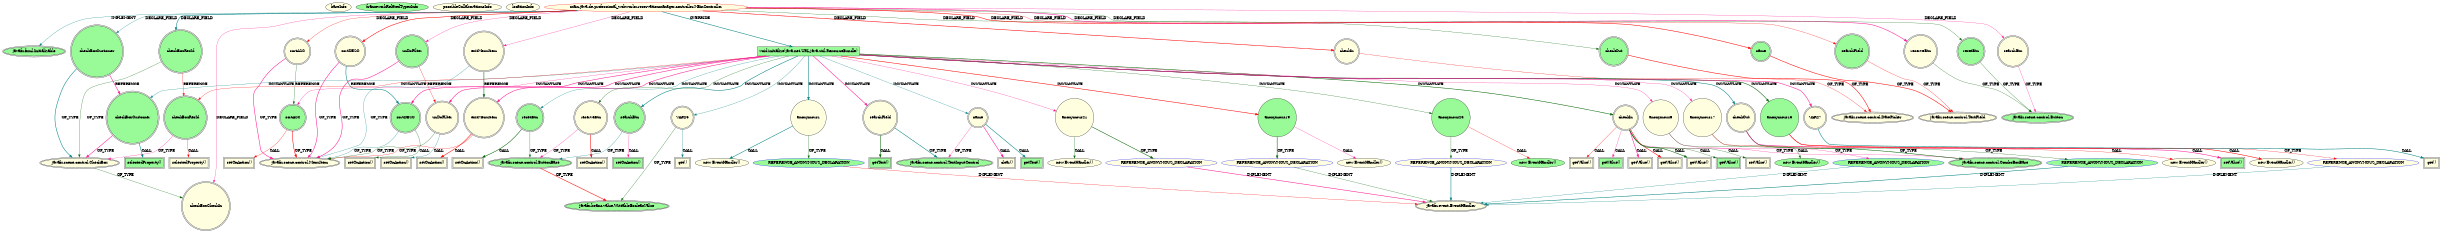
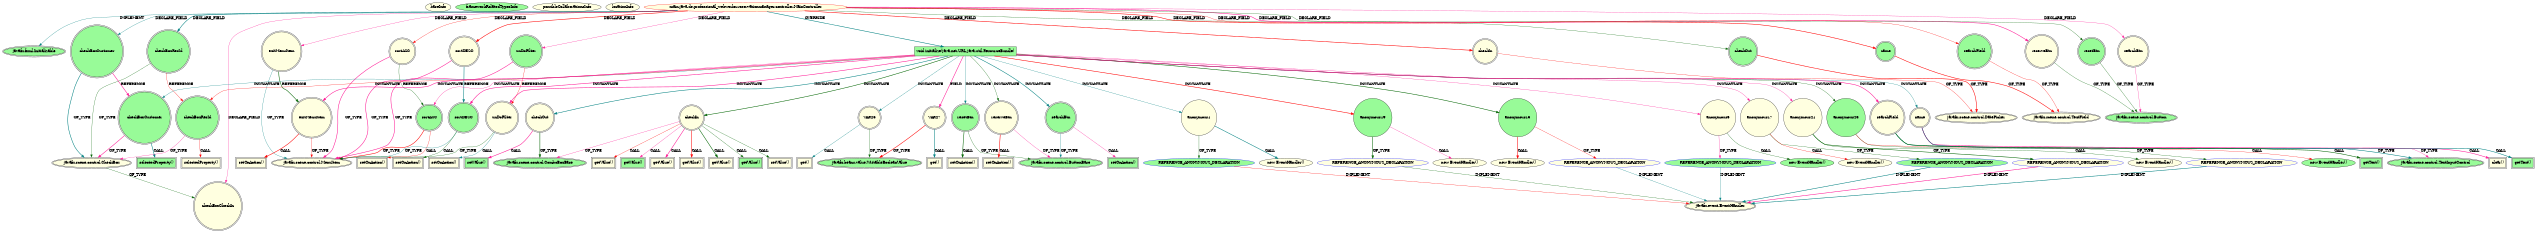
edge "void initialize(java.net.URL,java.util.ResourceBundle)" -> "anonymous1": style bold -> solid
edge "void initialize(java.net.URL,java.util.ResourceBundle)" -> "VAR27": label "INSTANTIATE" -> "FIELD"
edge "javafx.scene.control.ButtonBase" -> "javafx.beans.value.WritableBooleanValue": now "VAR27" -> "javafx.beans.value.WritableBooleanValue"
